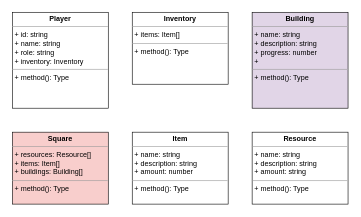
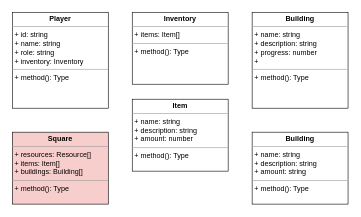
node "Building + name: string + description: string + progress: number + + method(): Type": fillcolor #e1d5e7 -> #ffffff
node "Resource + name: string + description: string + amount: string + method(): Type": label "Resource + name: string + description: string + amount: string + method(): Type" -> "Building + name: string + description: string + amount: string + method(): Type"
node "Item + name: string + description: string + amount: number + method(): Type": moved (180, 168) -> (180, 135)
